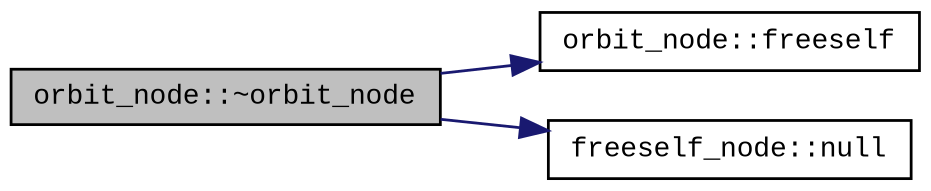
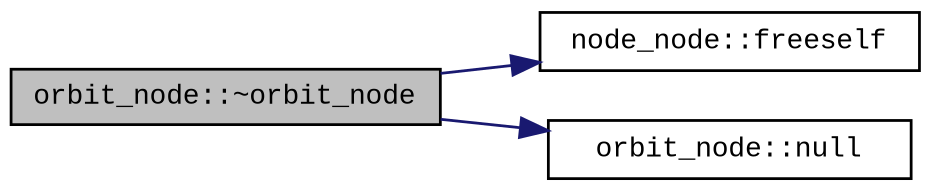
node "orbit_node::freeself": label "orbit_node::freeself" -> "node_node::freeself"
node "freeself_node::null": label "freeself_node::null" -> "orbit_node::null"
